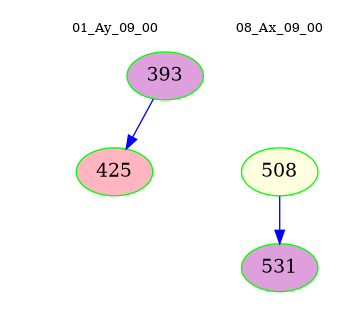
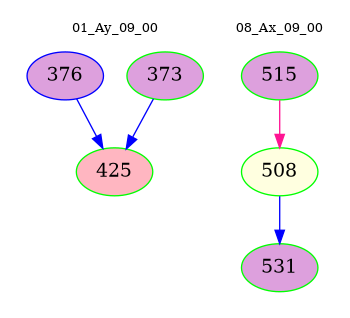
node "376": added
node "393": label "393" -> "373"
node "515": added
